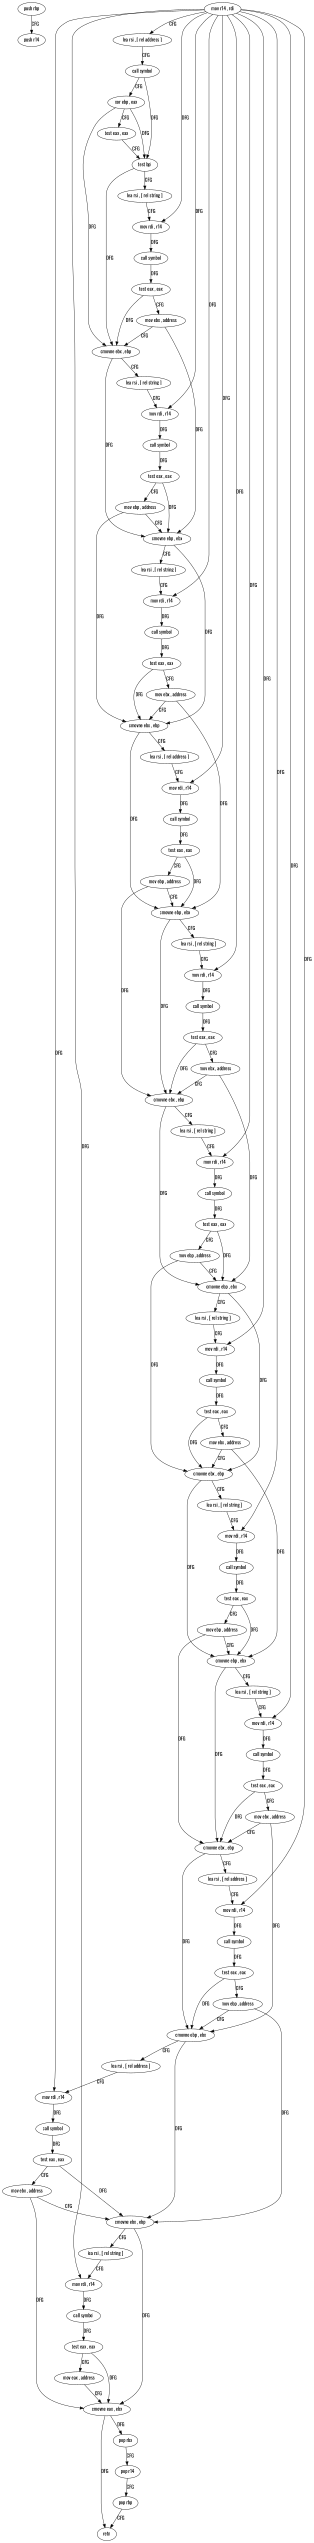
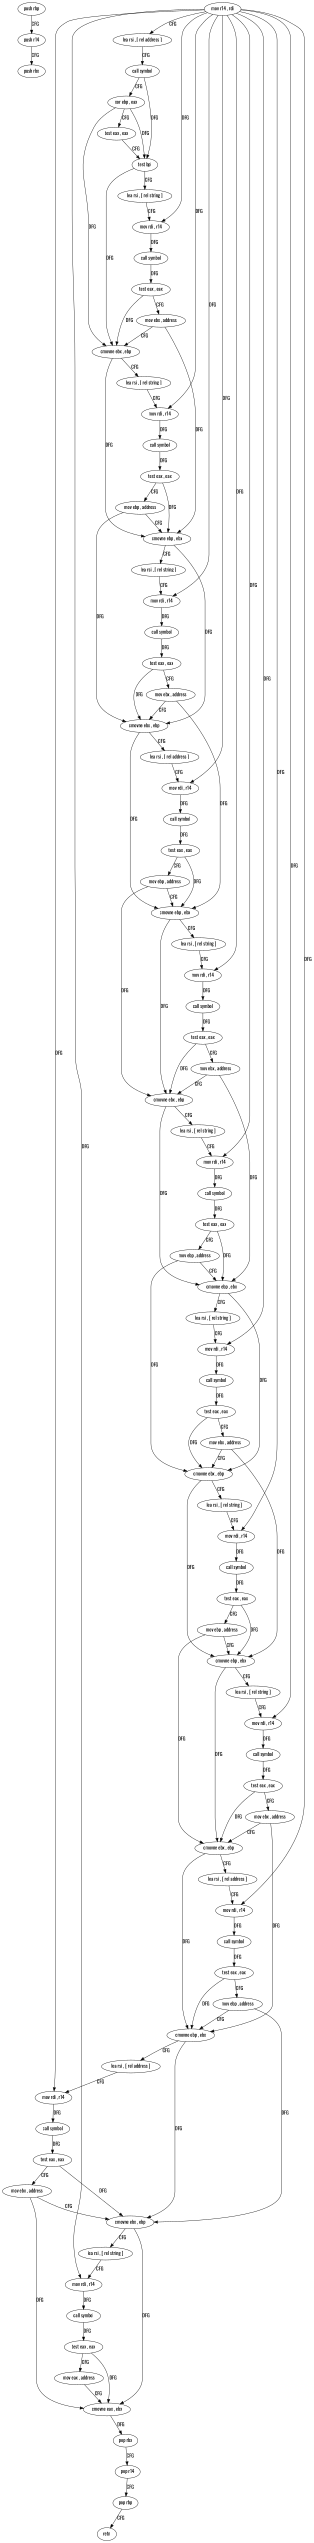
node "push rbx": added
edge "cmovne eax , ebx" -> "retn": removed, label "DFG"
